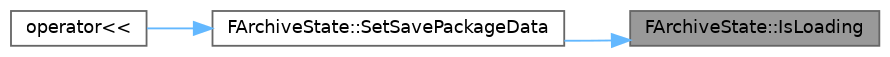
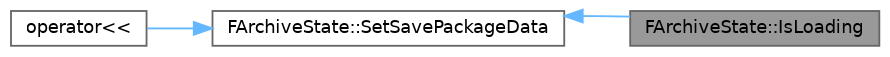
edge "FArchiveState::SetSavePackageData" -> "FArchiveState::IsLoading": reversed
